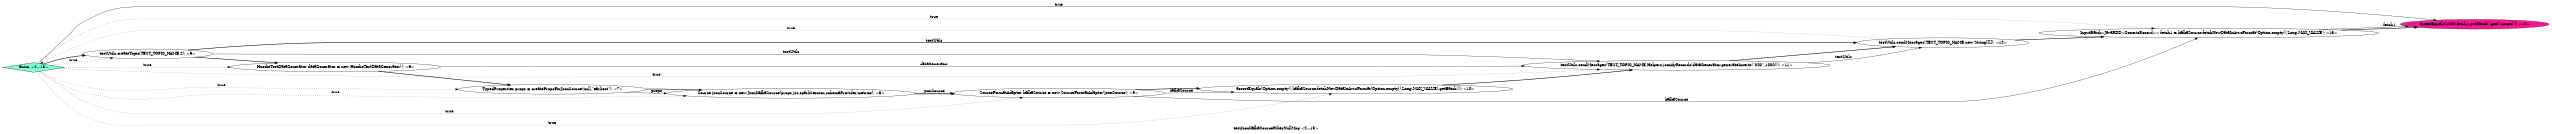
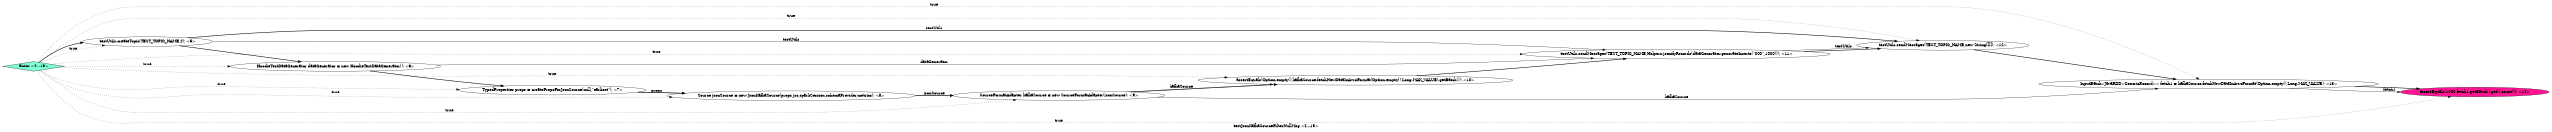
edge "Enter <4...15>" -> "assertEquals(1000,fetch1.getBatch().get().count()); <14>": style solid -> dotted
edge "testUtils.sendMessages(TEST_TOPIC_NAME,new String[][]); <12>" -> "Enter <4...15>": reversed
